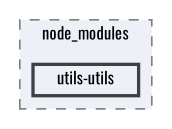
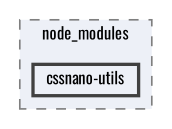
node "utils-utils": label "utils-utils" -> "cssnano-utils"
